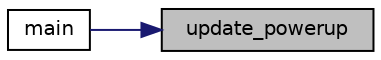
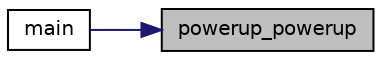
node "update_powerup": label "update_powerup" -> "powerup_powerup"
